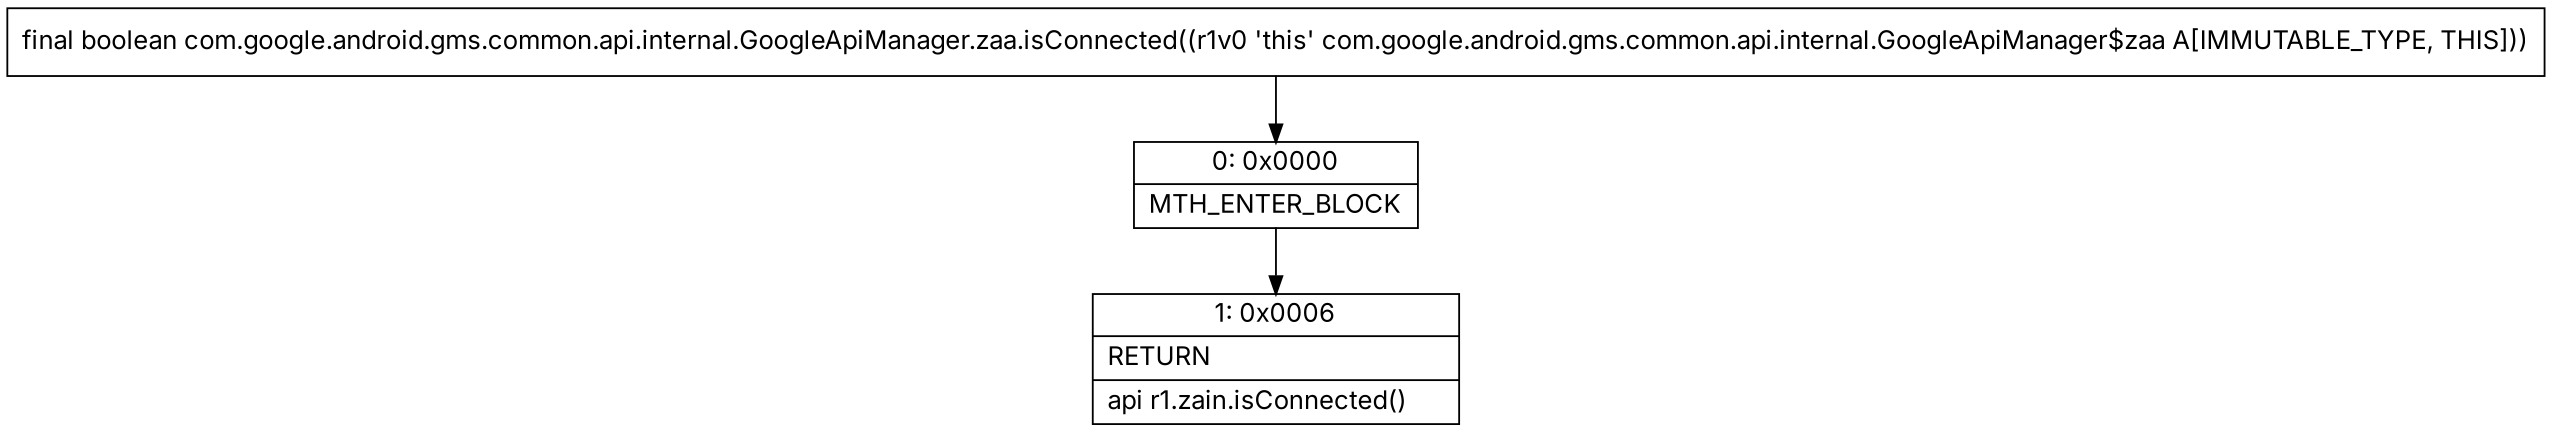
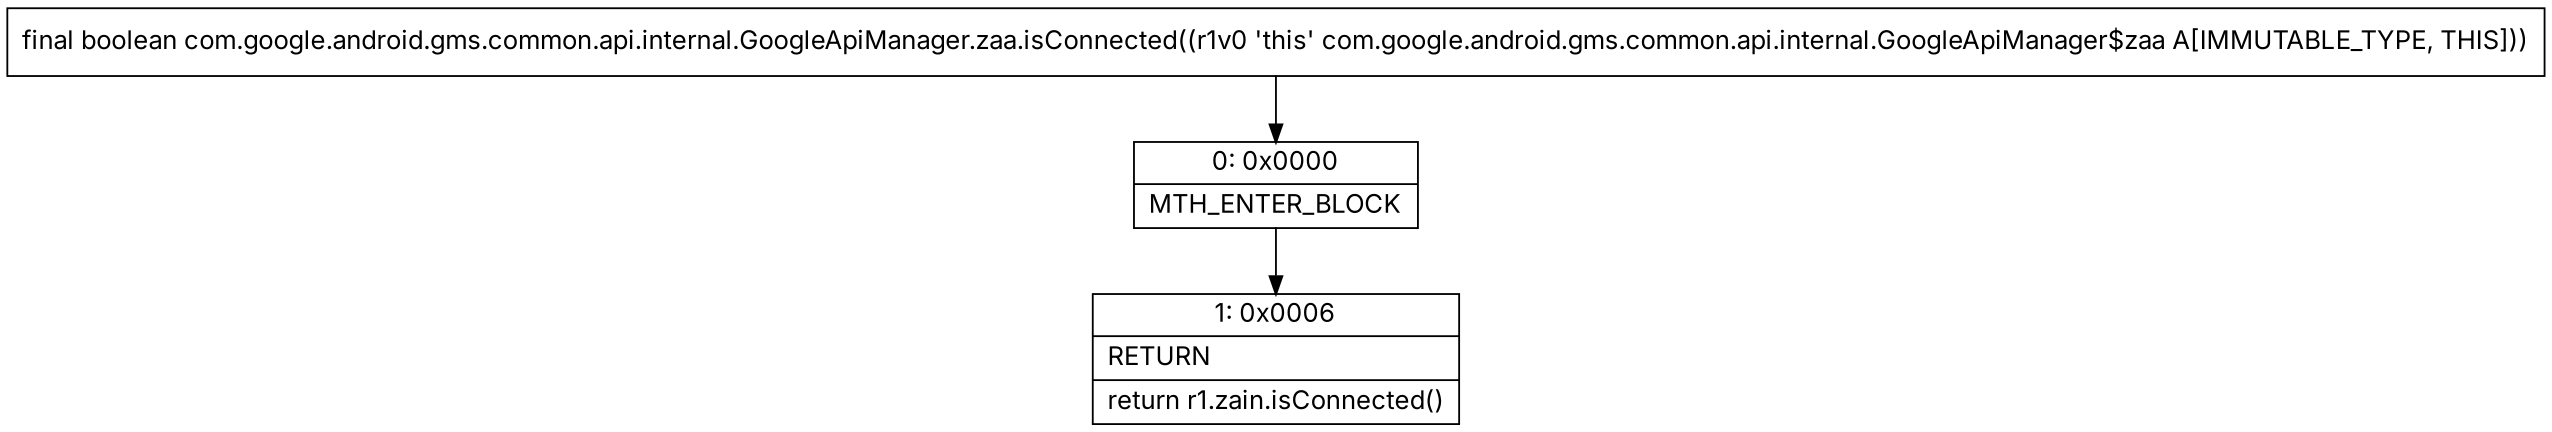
node "1: 0x0006": text "api r1.zain.isConnected()" -> "return r1.zain.isConnected()"
